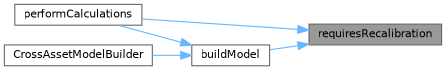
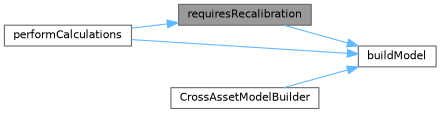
edge "buildModel" -> "requiresRecalibration": reversed
